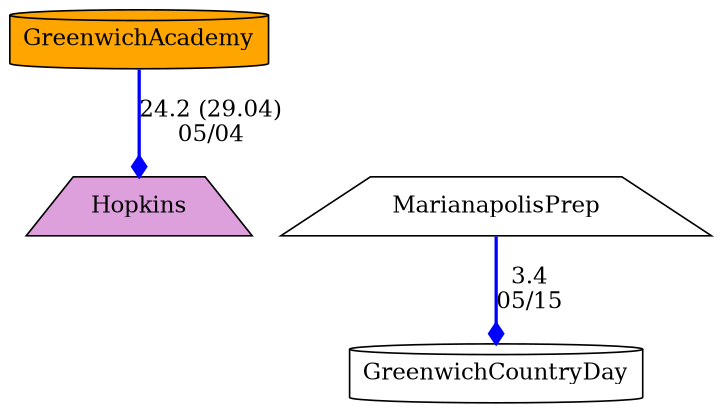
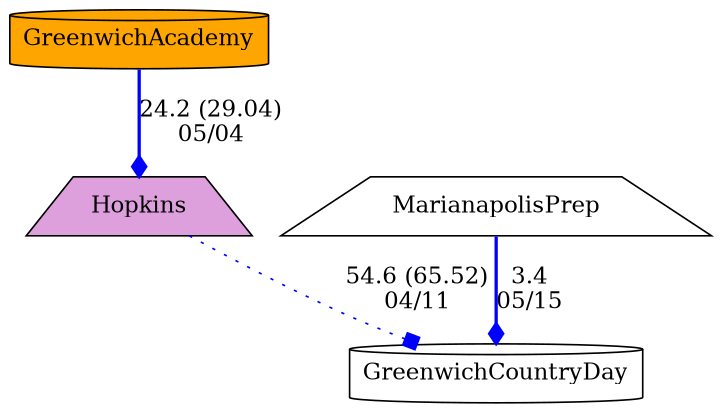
edge "Hopkins" -> "GreenwichCountryDay": added, label "54.6 (65.52) 04/11"
